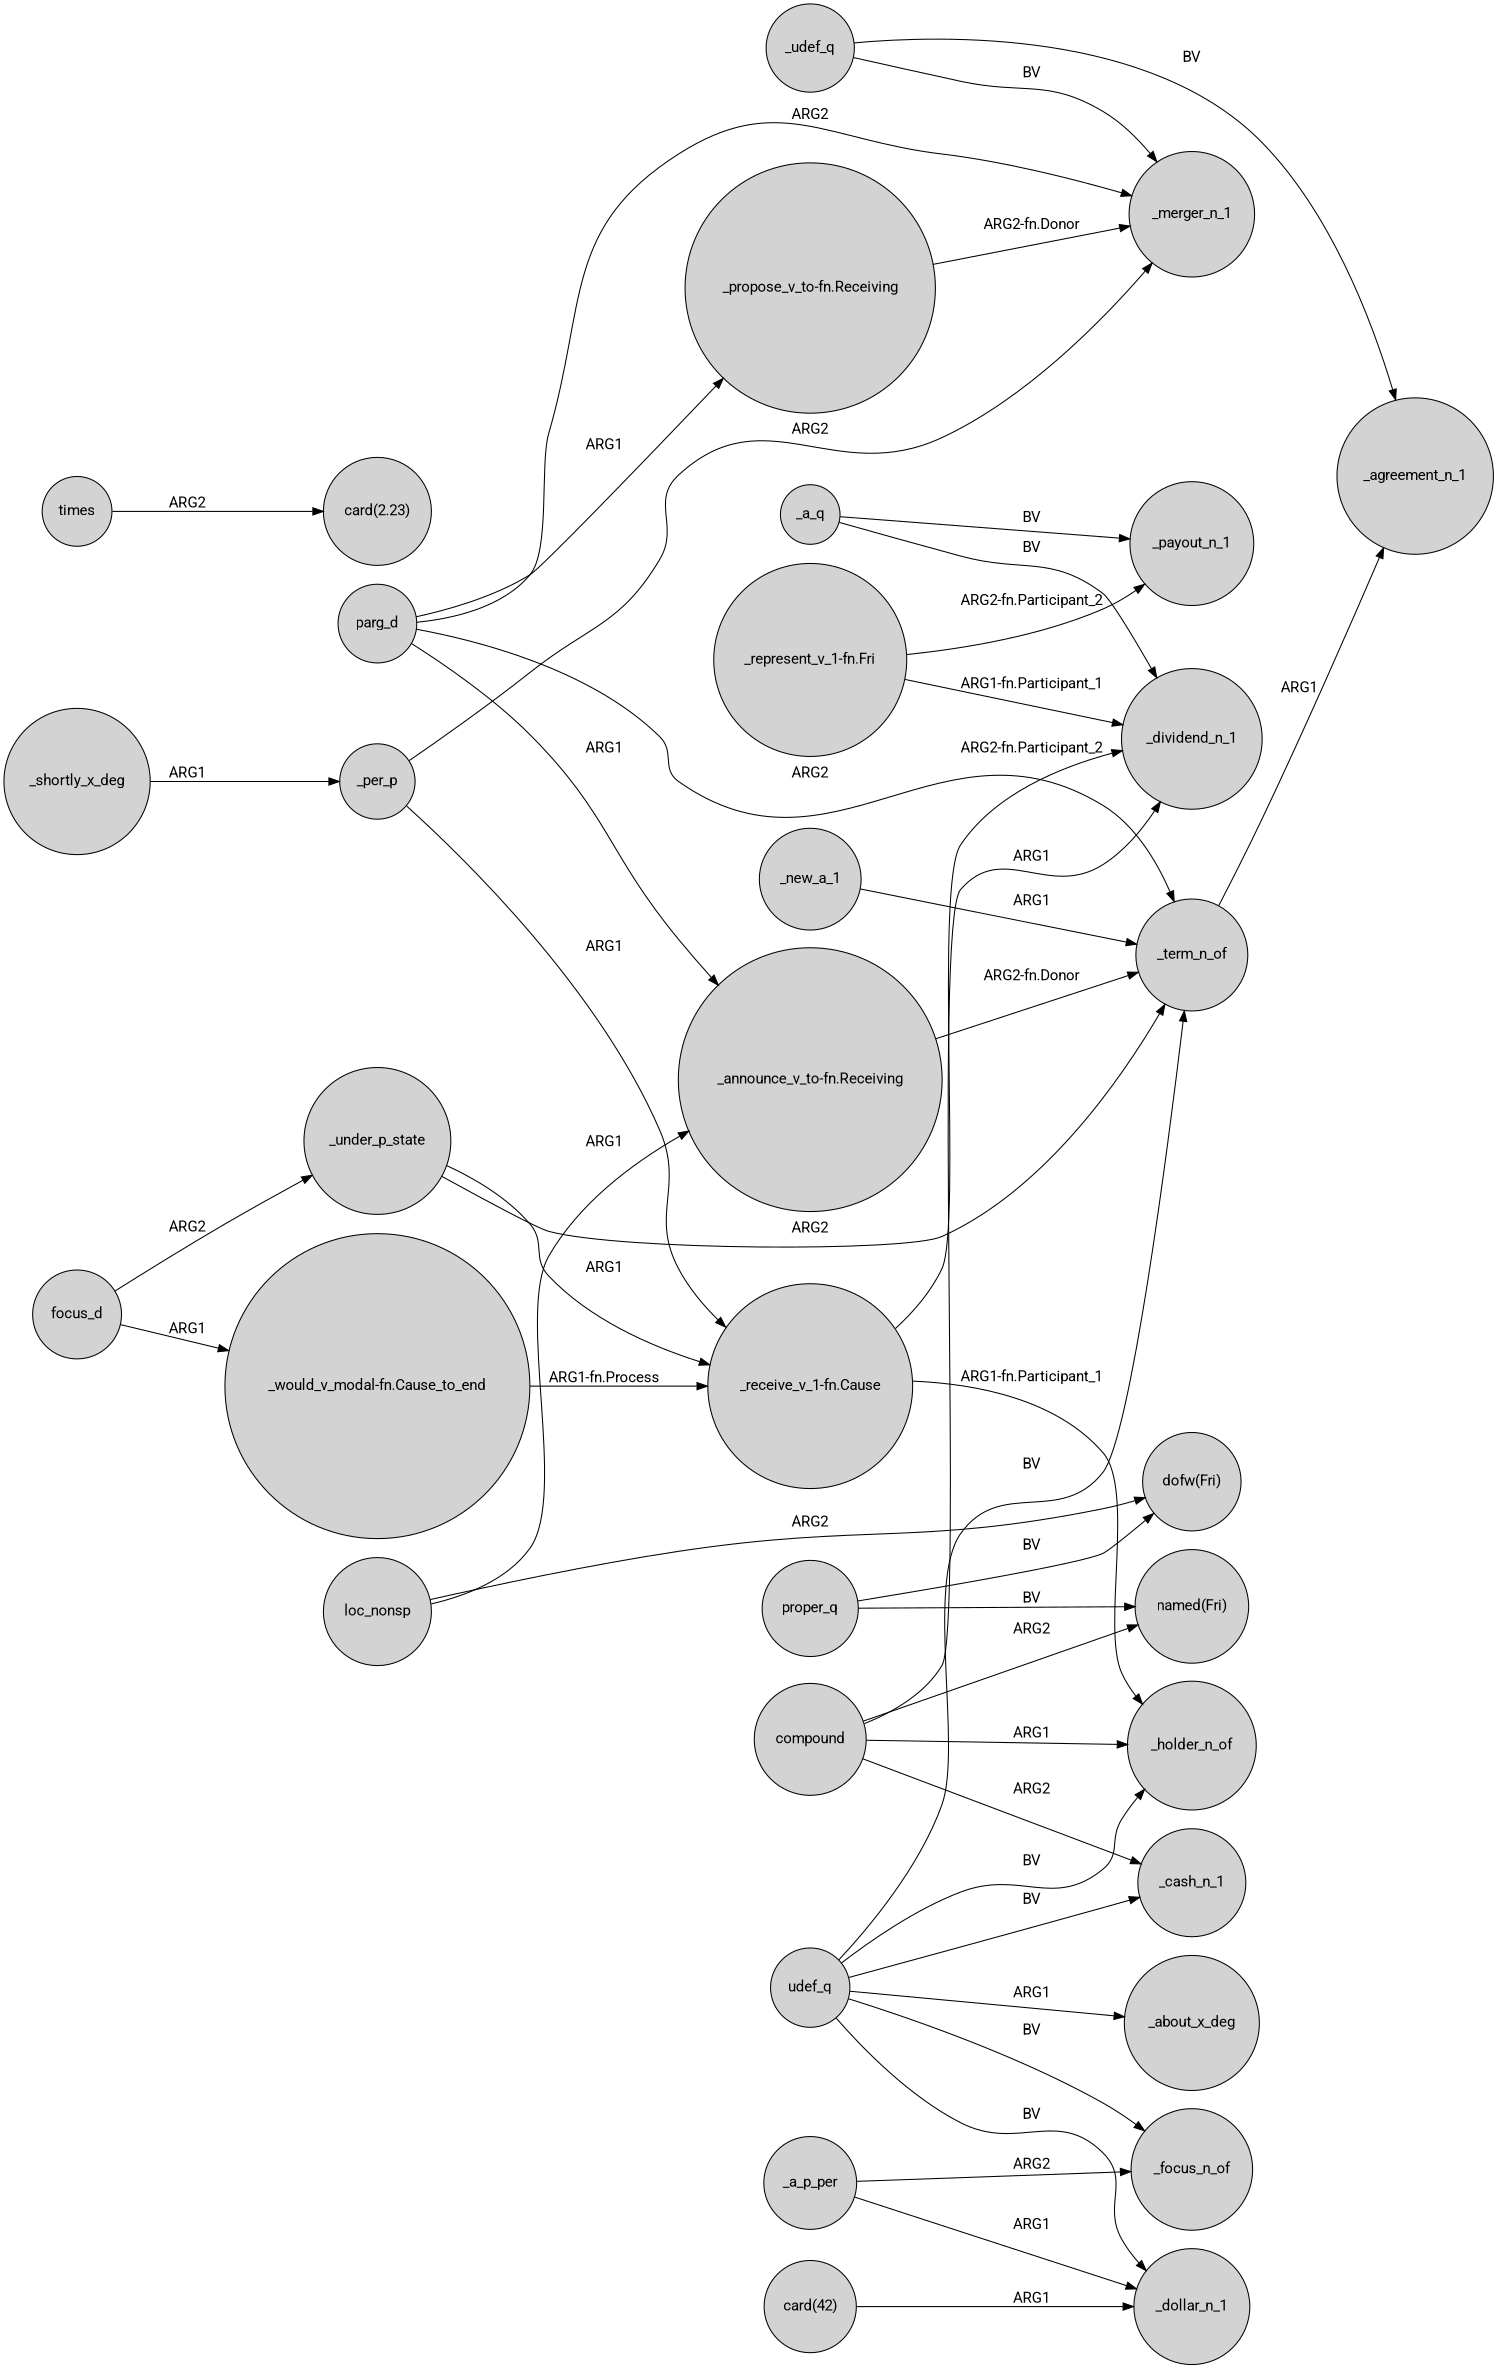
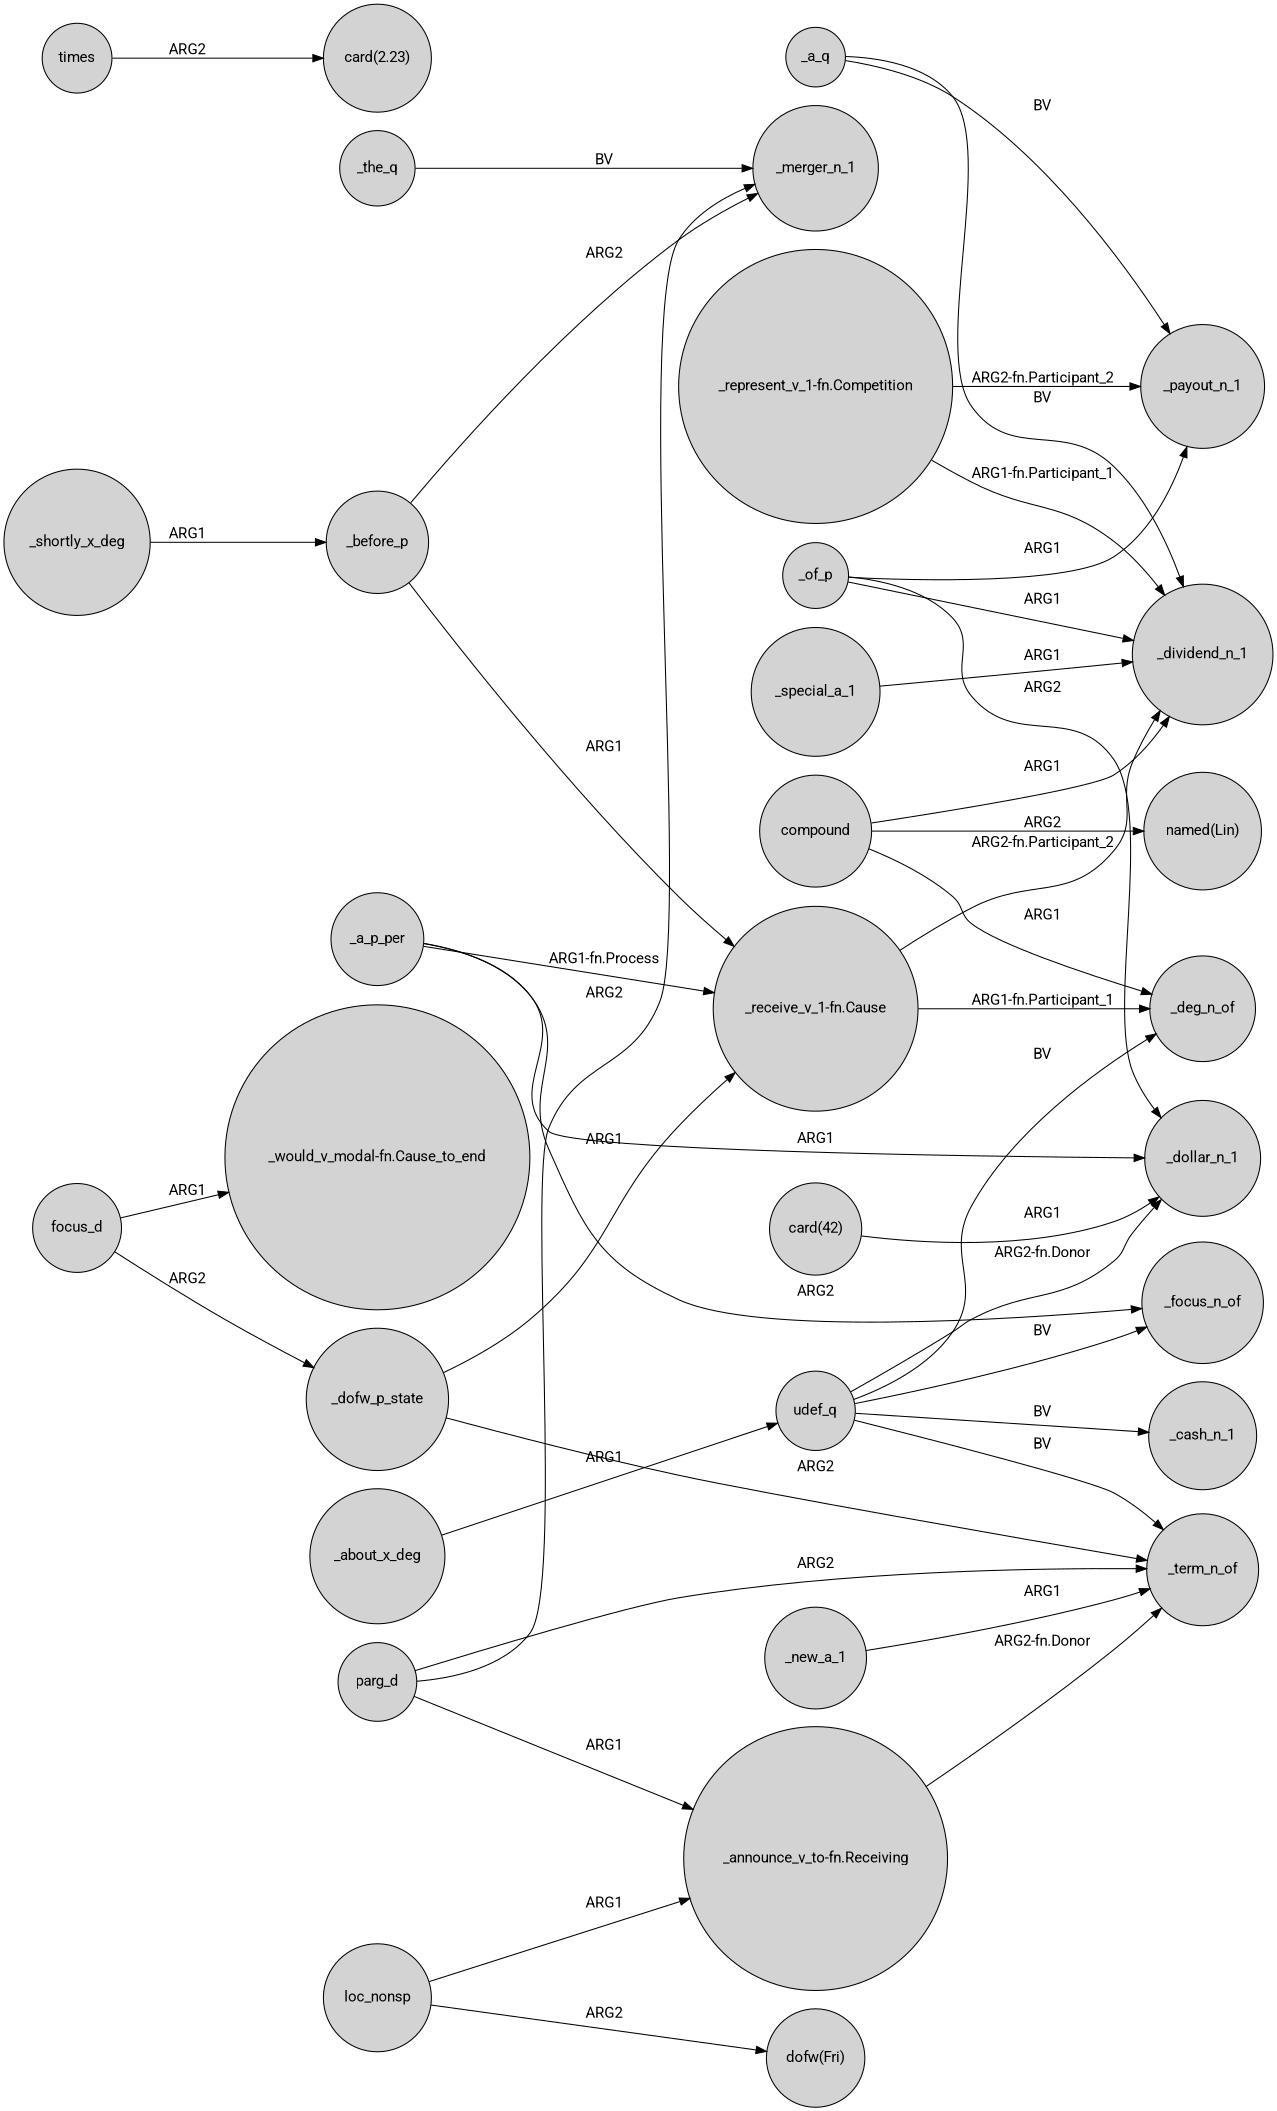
node "_udef_q": label "_udef_q" -> "_the_q"
node "_propose_v_to-fn.Receiving": removed
node "_agreement_n_1": removed
node "_of_p": added
node "_represent_v_1-fn.Fri": label "_represent_v_1-fn.Fri" -> "_represent_v_1-fn.Competition"
node "_special_a_1": added
node "_per_p": label "_per_p" -> "_before_p"
node "_under_p_state": label "_under_p_state" -> "_dofw_p_state"
edge "_would_v_modal-fn.Cause_to_end" -> "_receive_v_1-fn.Cause": now "_a_p_per" -> "_receive_v_1-fn.Cause"
node "named(Fri)": label "named(Fri)" -> "named(Lin)"
node "proper_q": removed
node "_holder_n_of": label "_holder_n_of" -> "_deg_n_of"
edge "compound" -> "_cash_n_1": removed, label "ARG2"
edge "udef_q" -> "_about_x_deg": reversed
edge "udef_q" -> "_dollar_n_1": label "BV" -> "ARG2-fn.Donor"
